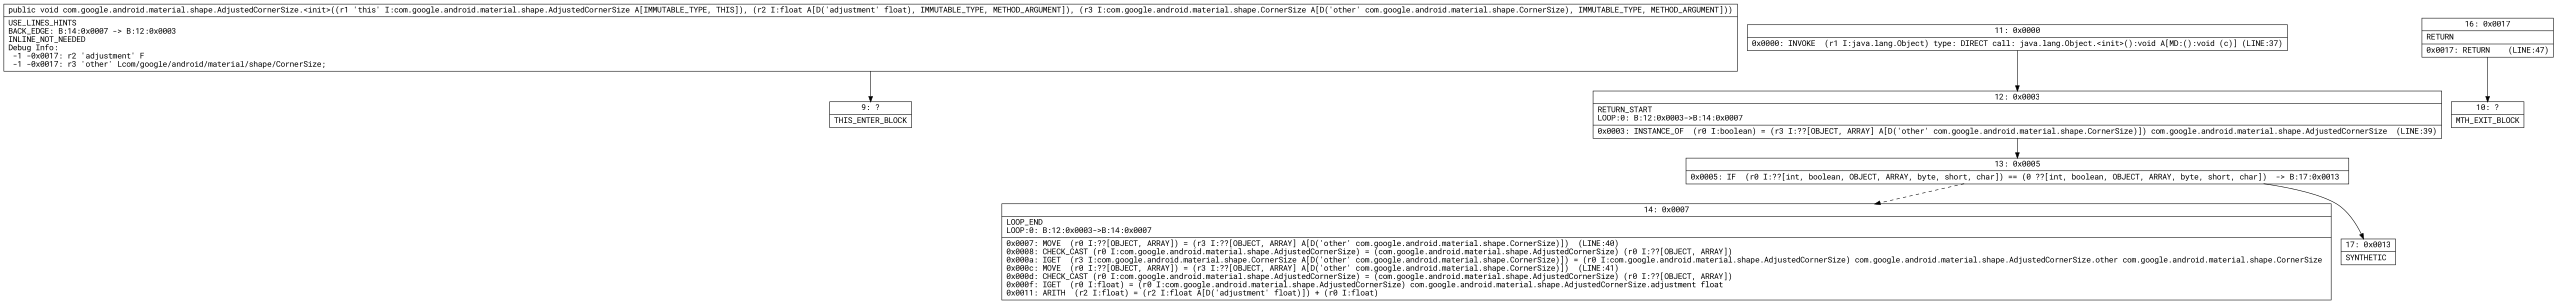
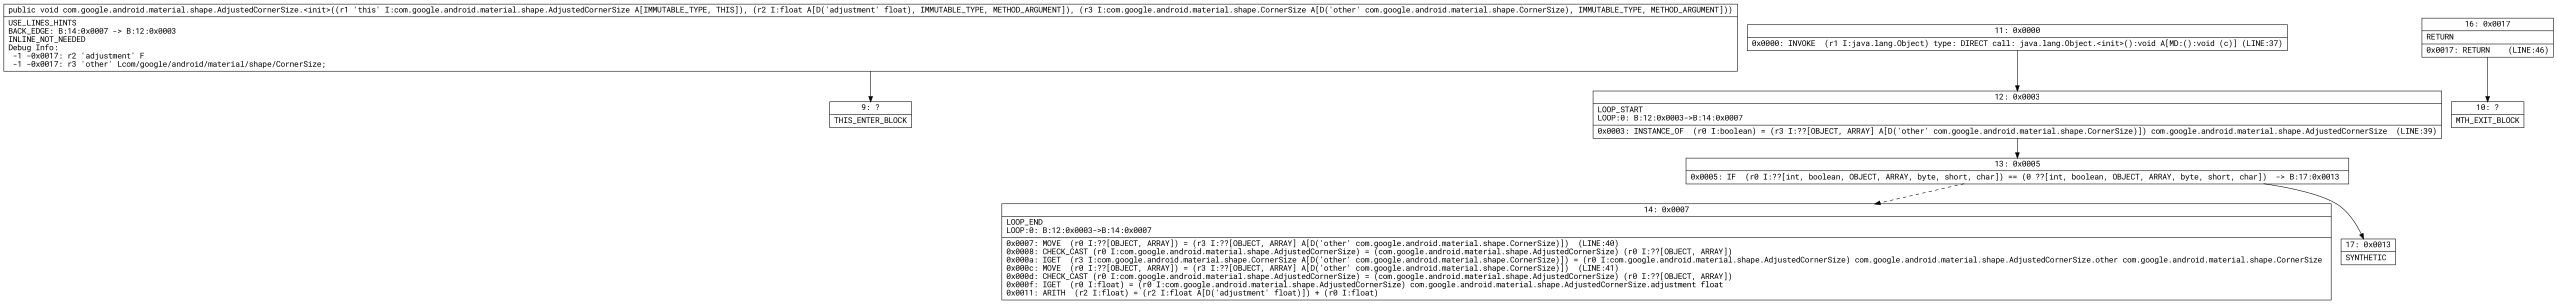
node "16: 0x0017": text "0x0017: RETURN    (LINE:47)" -> "0x0017: RETURN    (LINE:46)"
node "12: 0x0003": text "RETURN_START" -> "LOOP_START"
